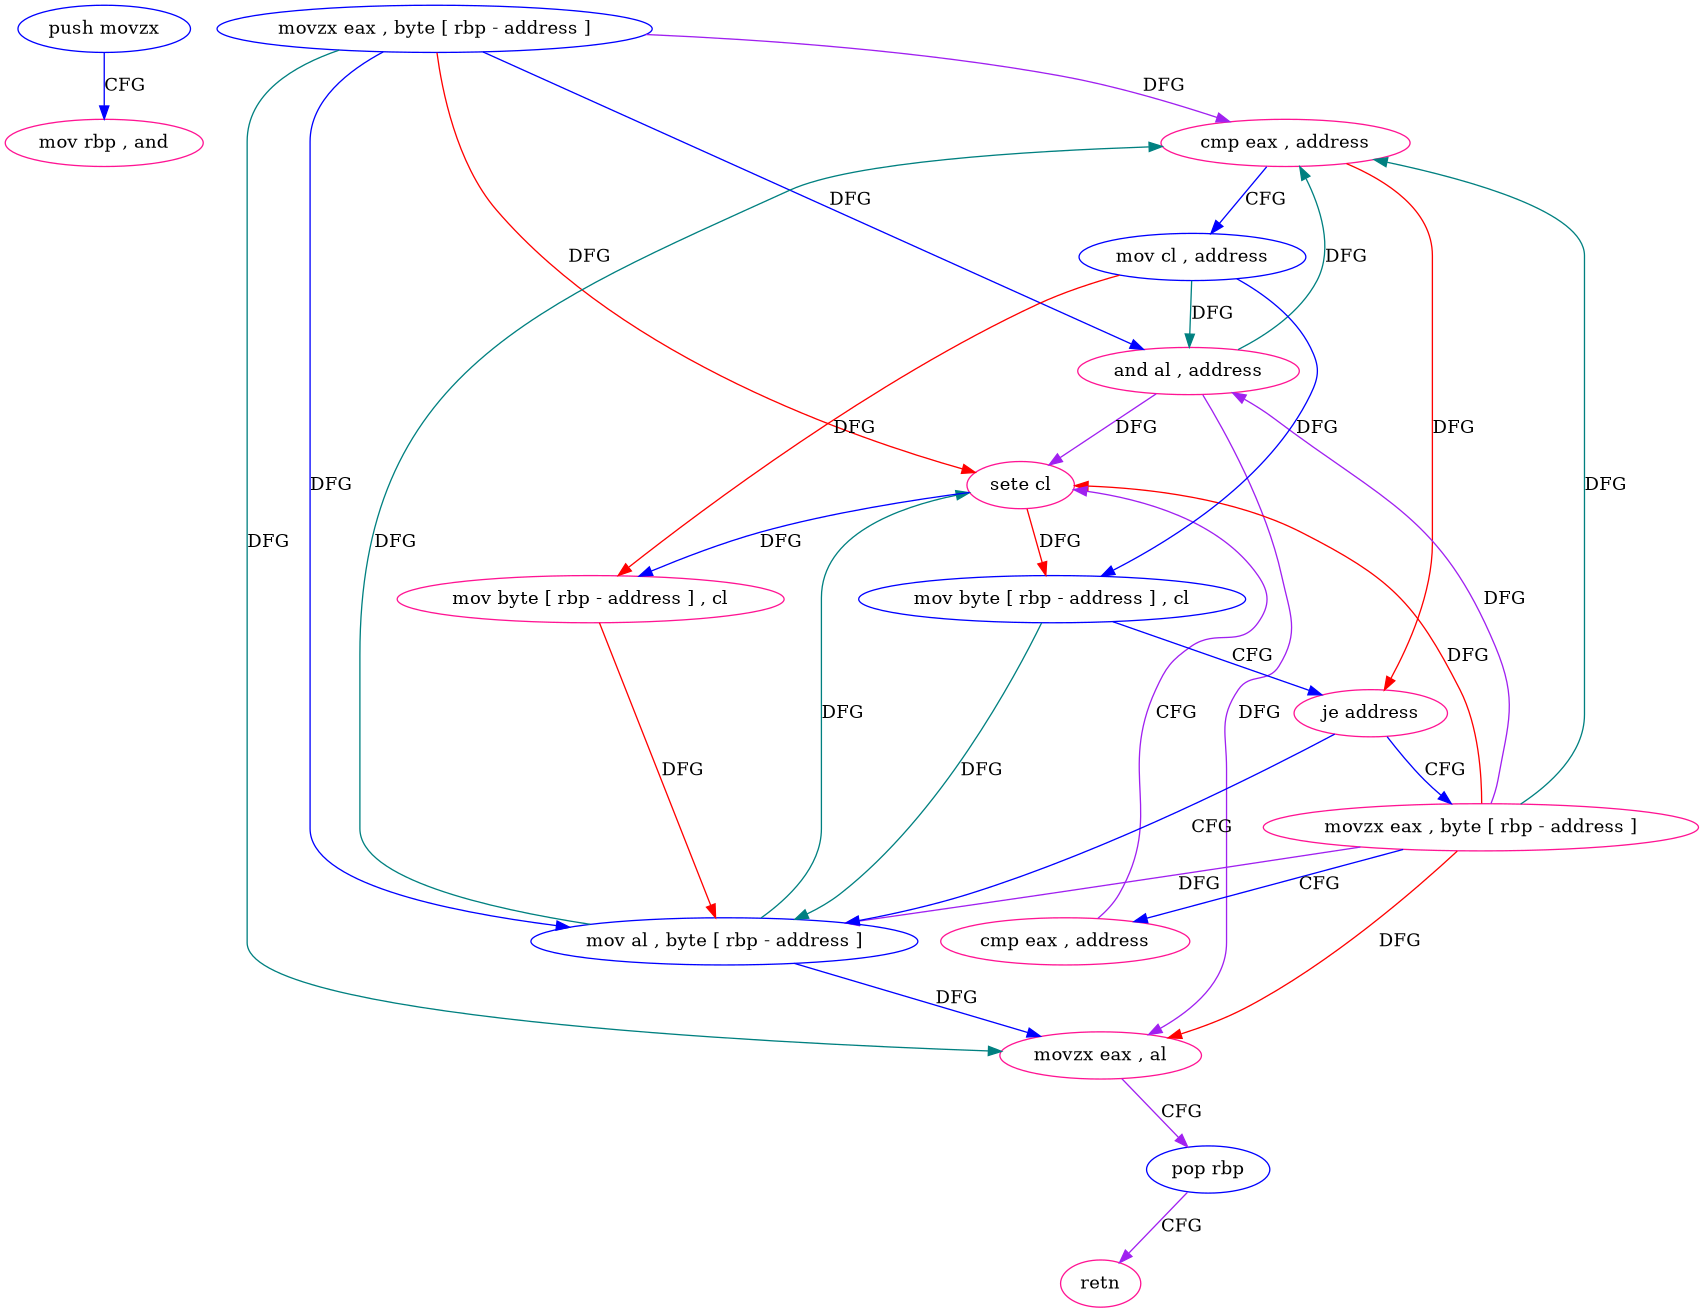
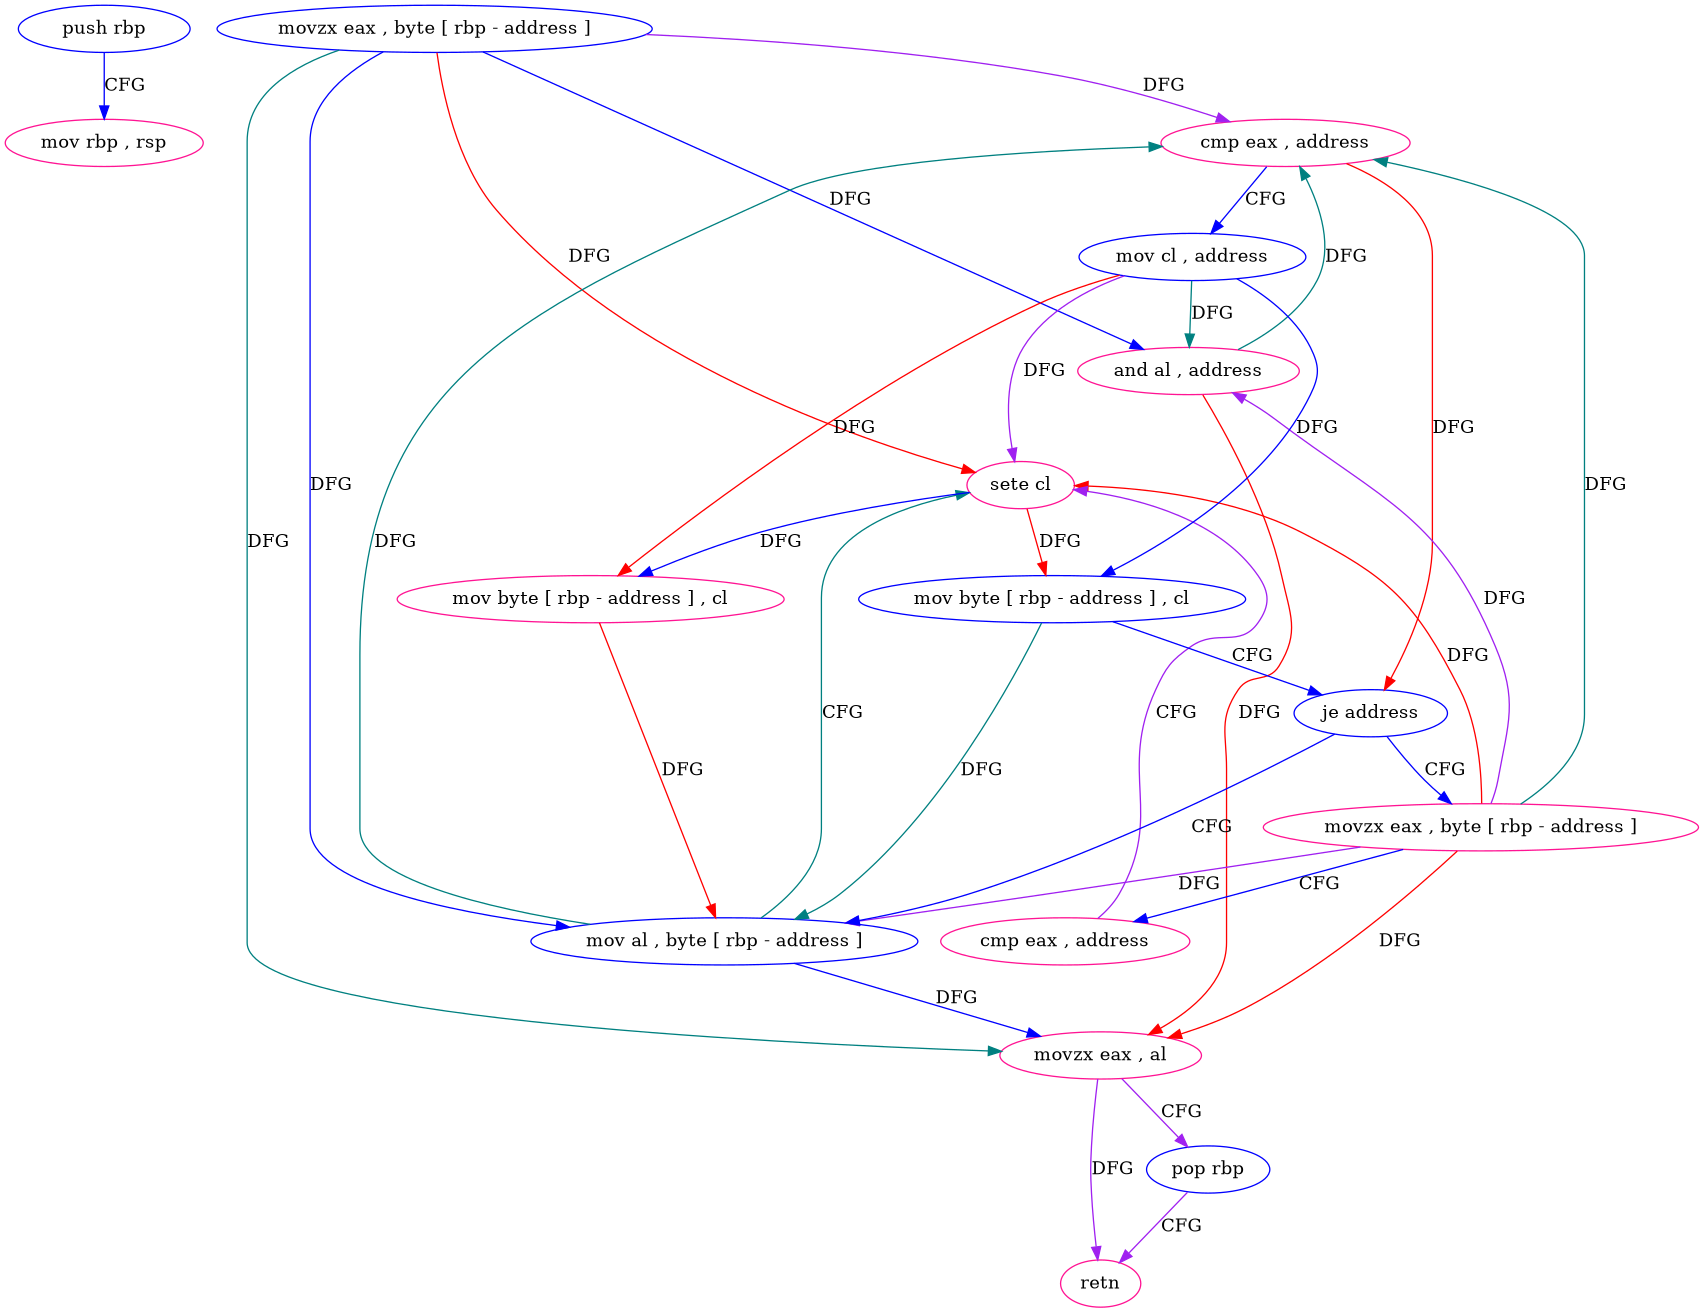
node "push movzx": label "push movzx" -> "push rbp"
node "mov rbp , and": label "mov rbp , and" -> "mov rbp , rsp"
edge "and al , address" -> "sete cl": now "mov cl , address" -> "sete cl"
edge "and al , address" -> "movzx eax , al": color purple -> red
edge "mov al , byte [ rbp - address ]" -> "sete cl": label "DFG" -> "CFG"
node "je address": color deeppink -> blue
edge "movzx eax , al" -> "retn": added, label "DFG"
